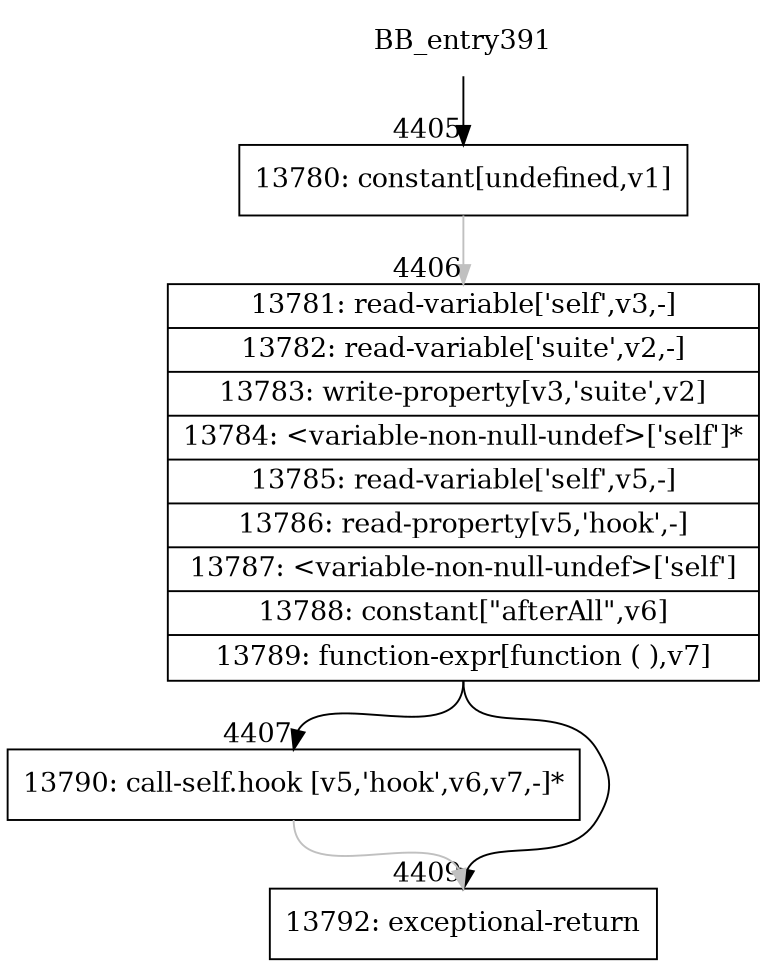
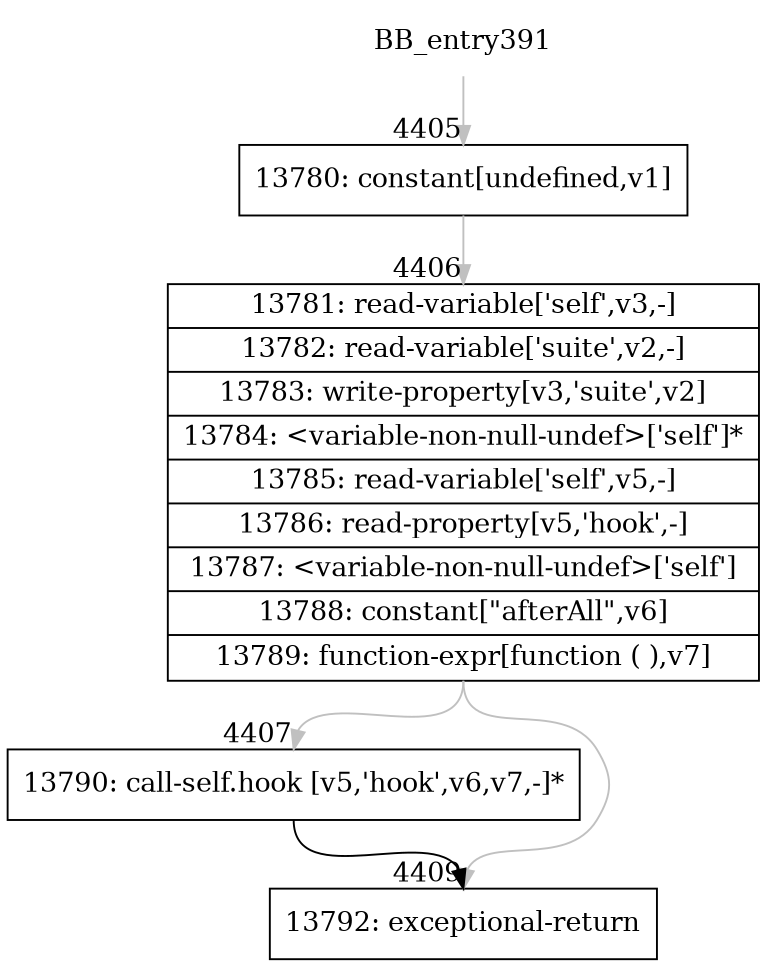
edge "BB_entry391" -> "13780: constant[undefined,v1]": color black -> gray
edge "13781: read-variable['self',v3,-]" -> "13790: call-self.hook [v5,'hook',v6,v7,-]*": color black -> gray
edge "13781: read-variable['self',v3,-]" -> "13792: exceptional-return": color black -> gray
edge "13790: call-self.hook [v5,'hook',v6,v7,-]*" -> "13792: exceptional-return": color gray -> black
